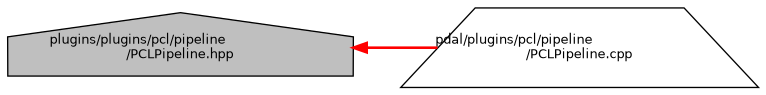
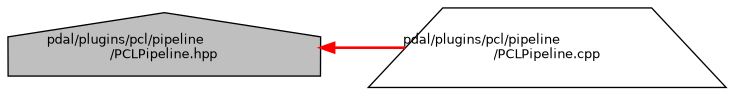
node "plugins/plugins/pcl/pipeline /PCLPipeline.hpp": label "plugins/plugins/pcl/pipeline /PCLPipeline.hpp" -> "pdal/plugins/pcl/pipeline /PCLPipeline.hpp"
